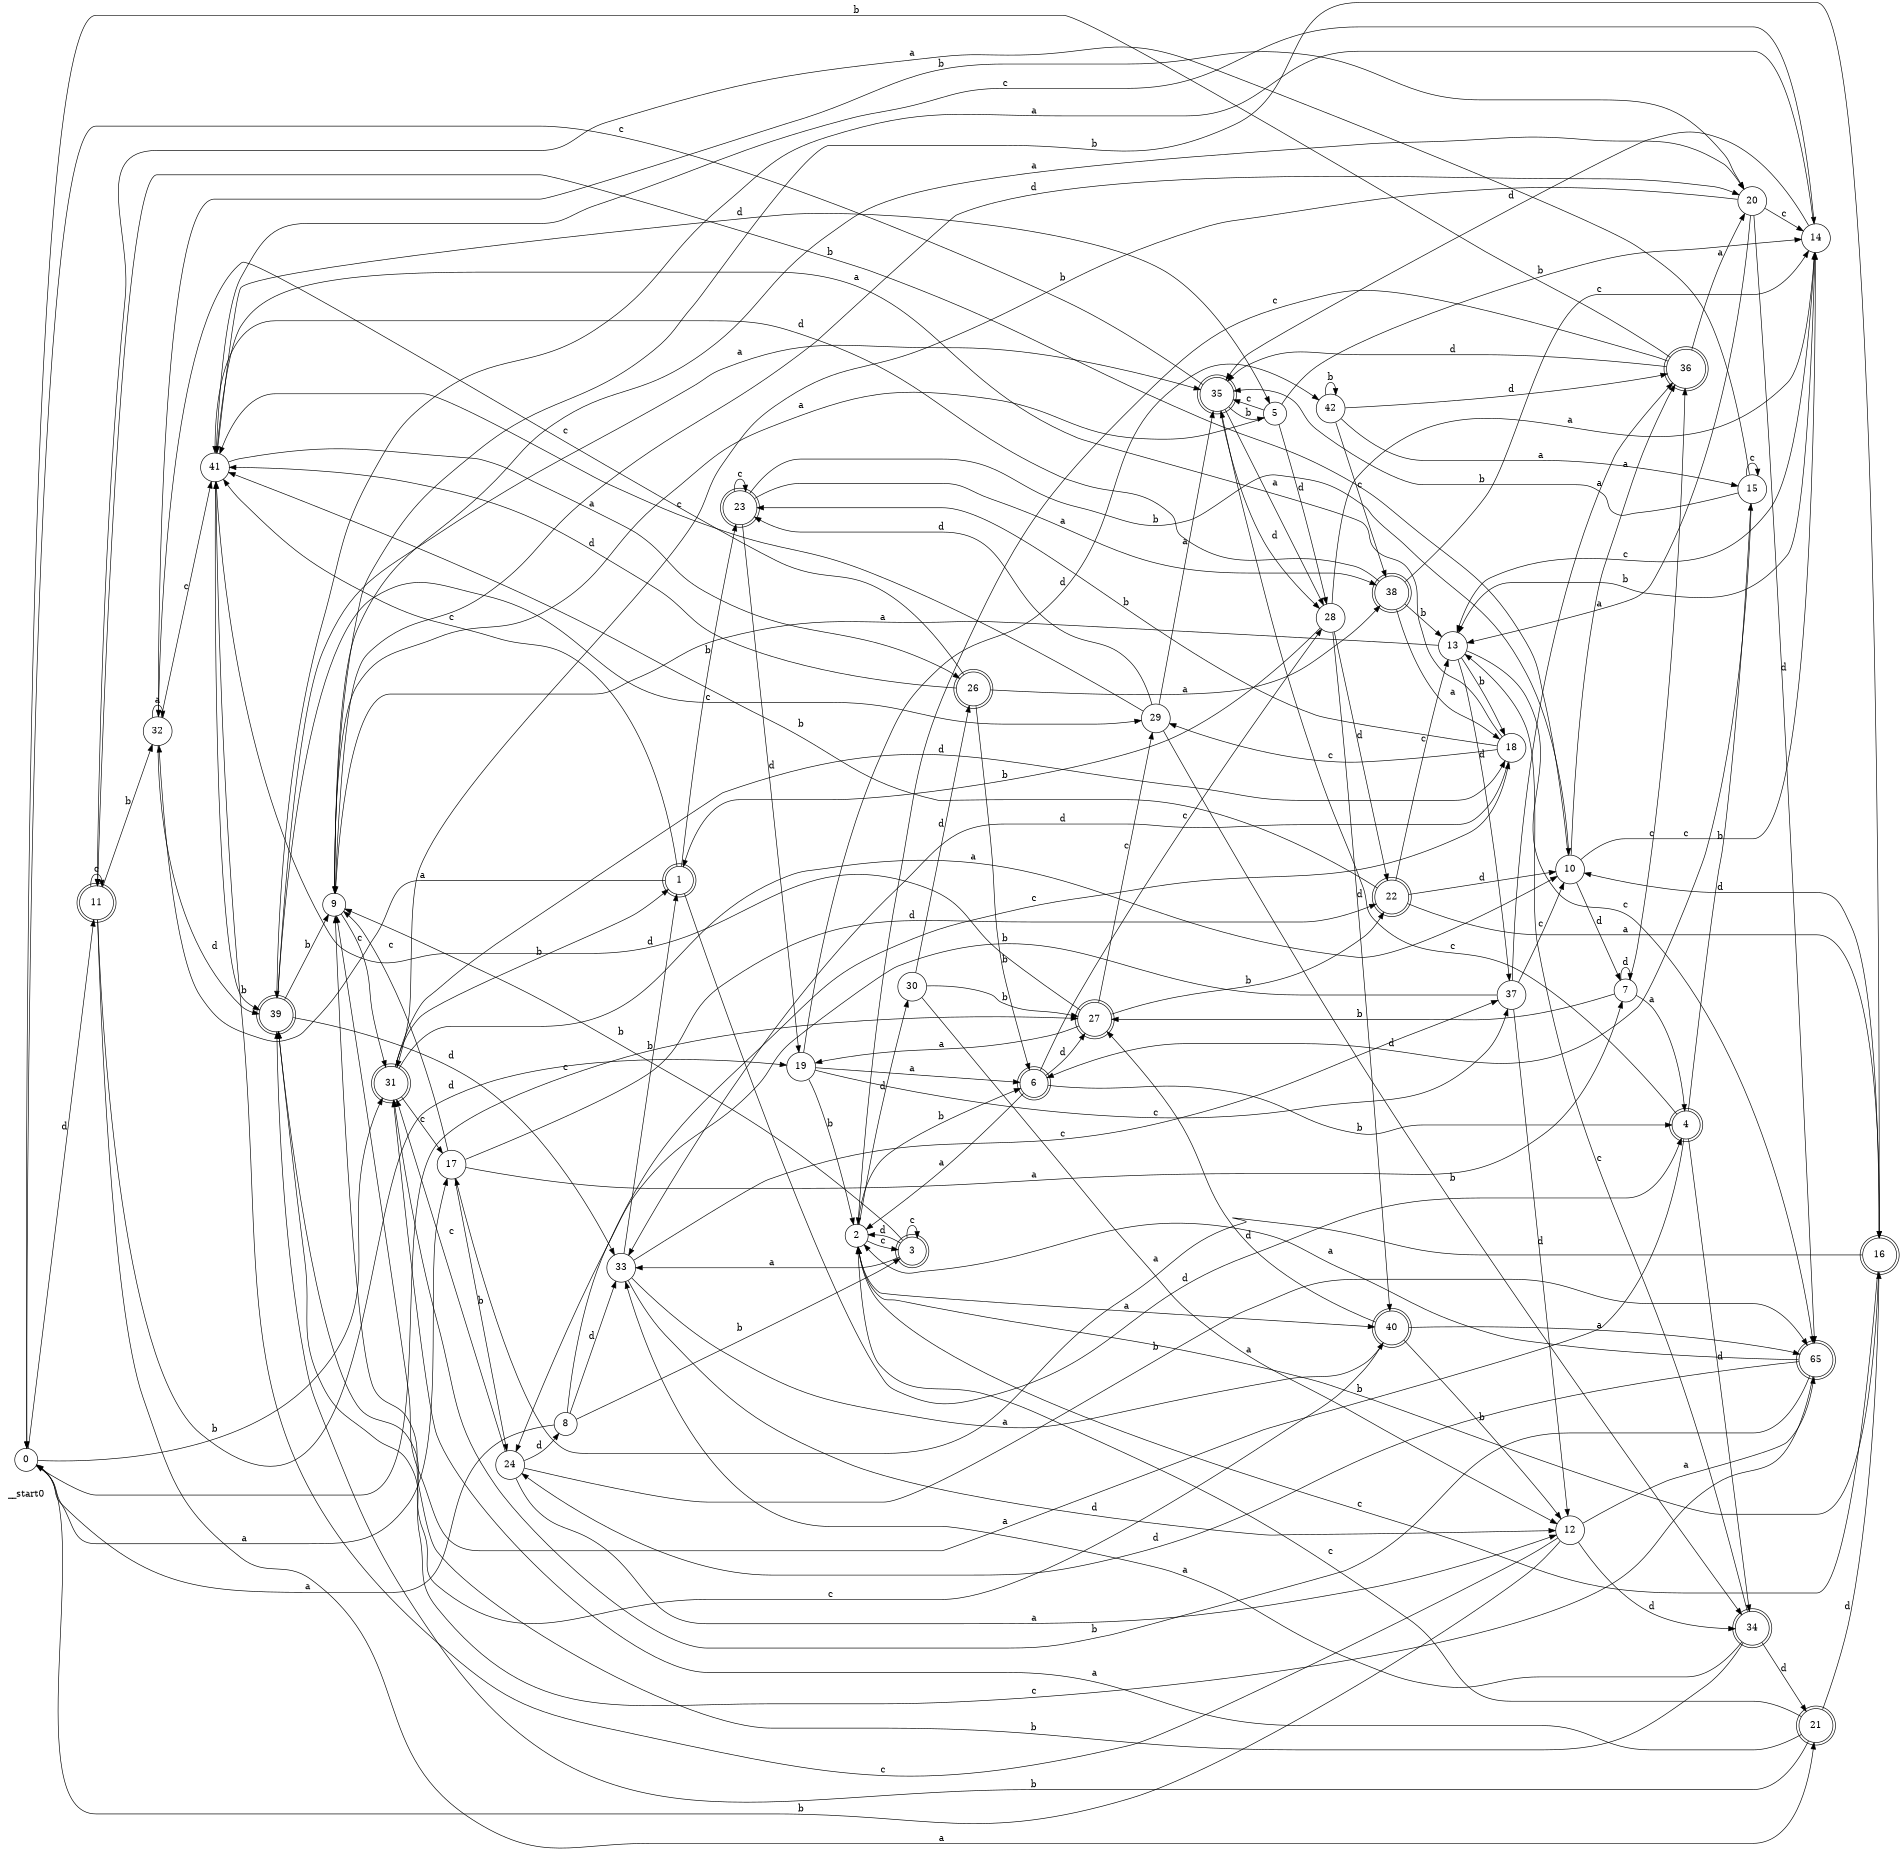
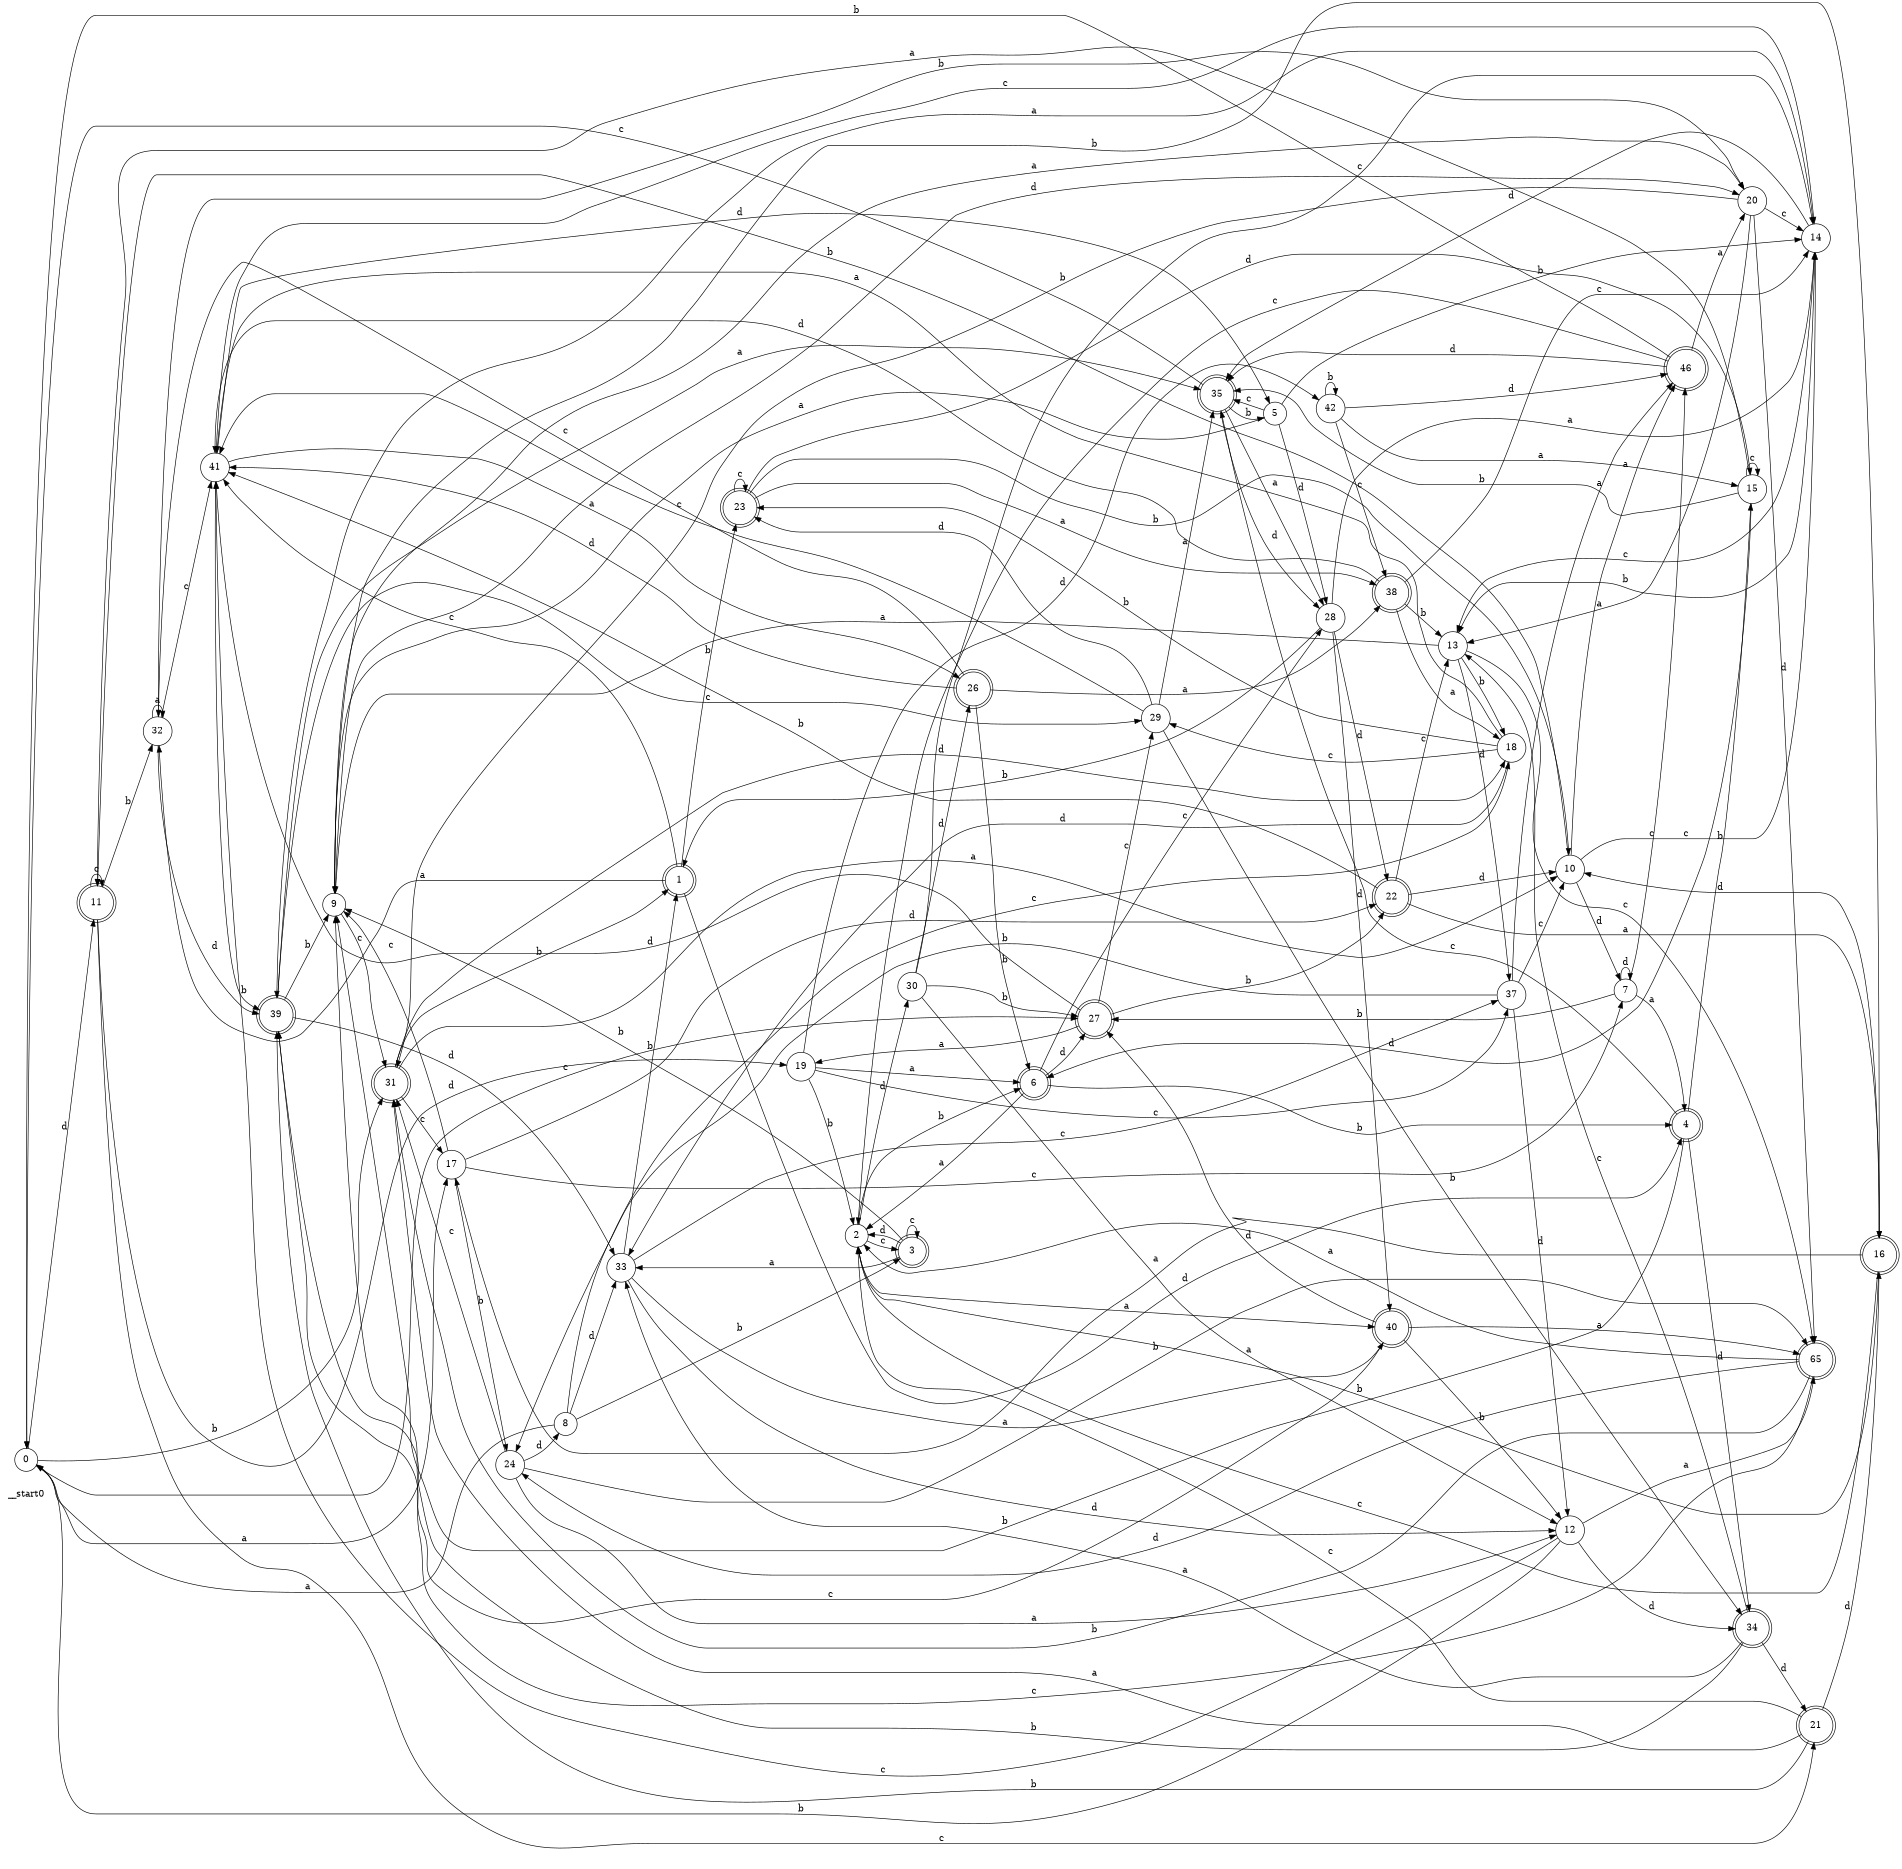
edge "30" -> "14": added, label "c"
node "36": label "36" -> "46"
edge "23" -> "19": now "23" -> "15"
edge "17" -> "7": label "a" -> "c"
edge "4" -> "9": label "a" -> "b"
edge "11" -> "21": label "a" -> "c"
